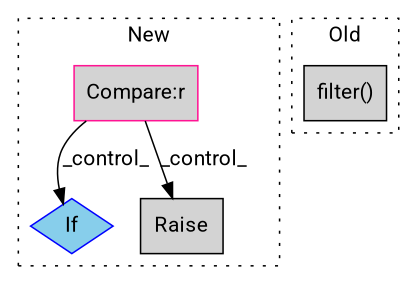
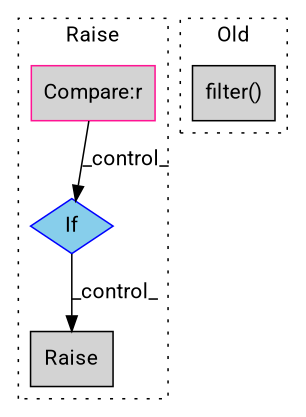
cluster "New": label "New" -> "Raise"
edge "Compare:r" -> "Raise": now "If" -> "Raise"
